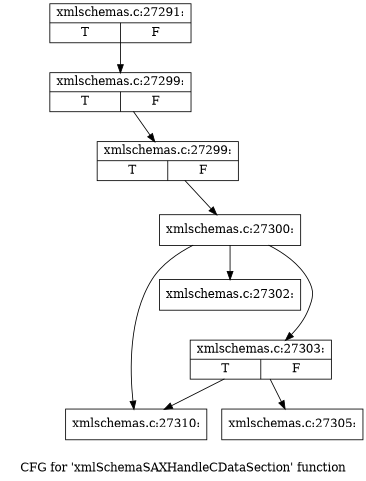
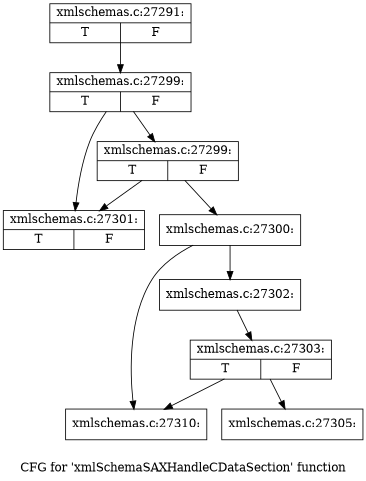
node "xmlschemas.c:27301:": added
edge "xmlschemas.c:27300:" -> "xmlschemas.c:27303:": now "xmlschemas.c:27302:" -> "xmlschemas.c:27303:"
